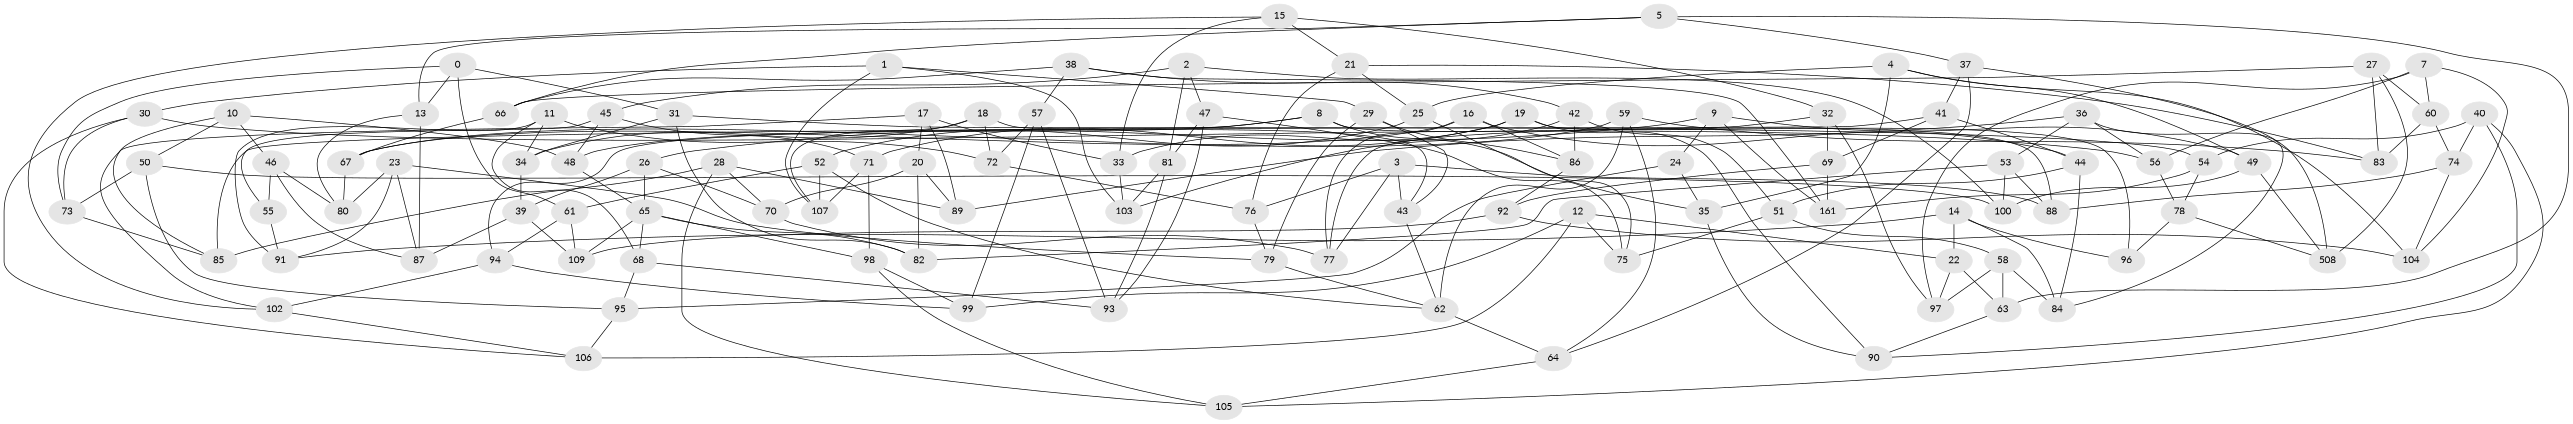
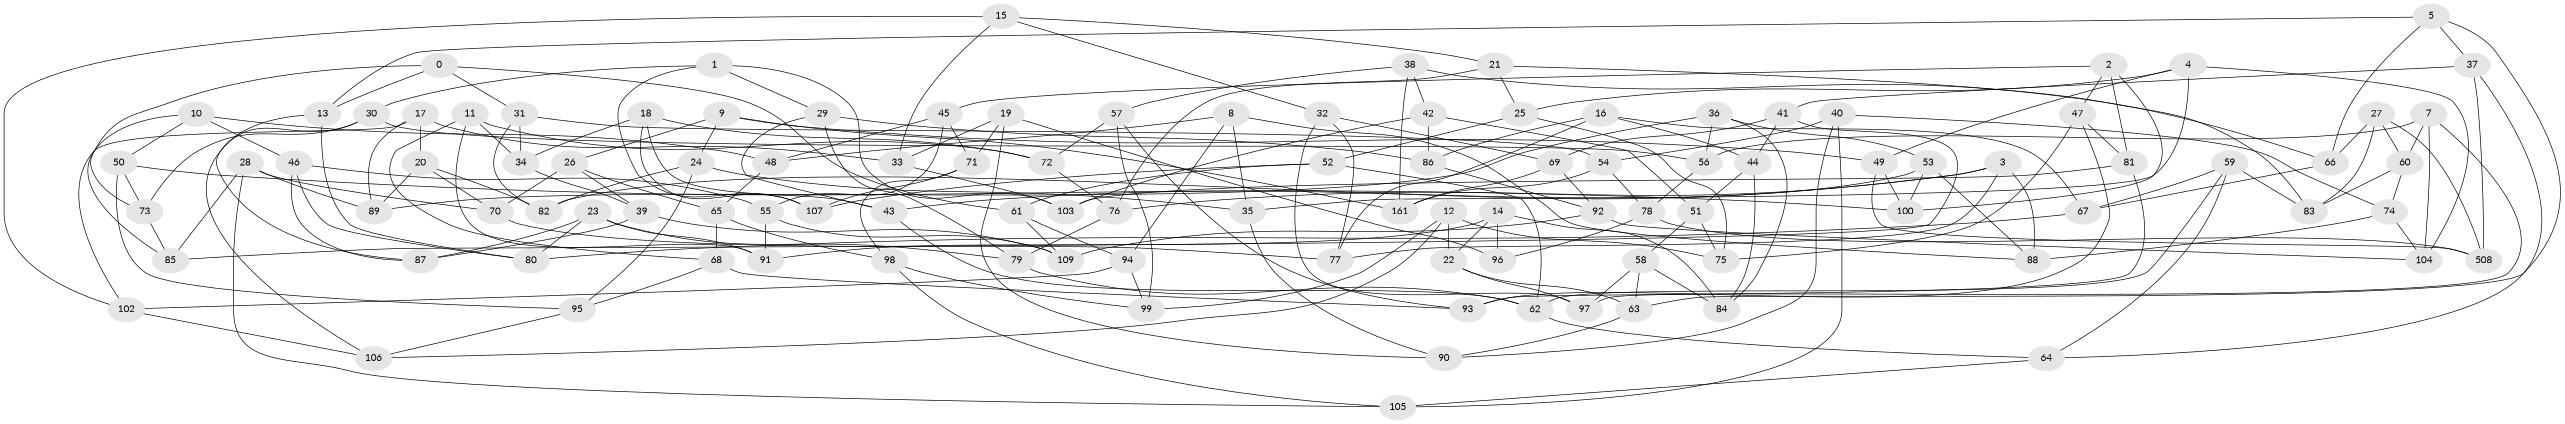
edge "65" -- "82": now "24" -- "82"
edge "65" -- "109": now "55" -- "109"
